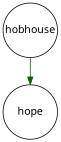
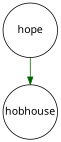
edge "hobhouse" -> "hope": reversed
